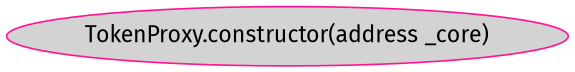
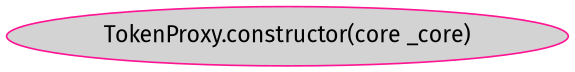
node "TokenProxy.constructor(address _core)": label "TokenProxy.constructor(address _core)" -> "TokenProxy.constructor(core _core)"
